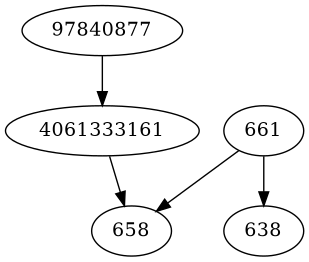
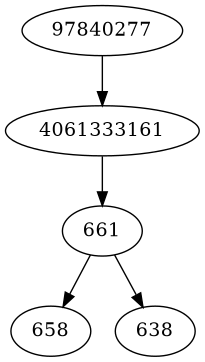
node "97840877": label "97840877" -> "97840277"
edge "4061333161" -> "658": now "4061333161" -> "661"
